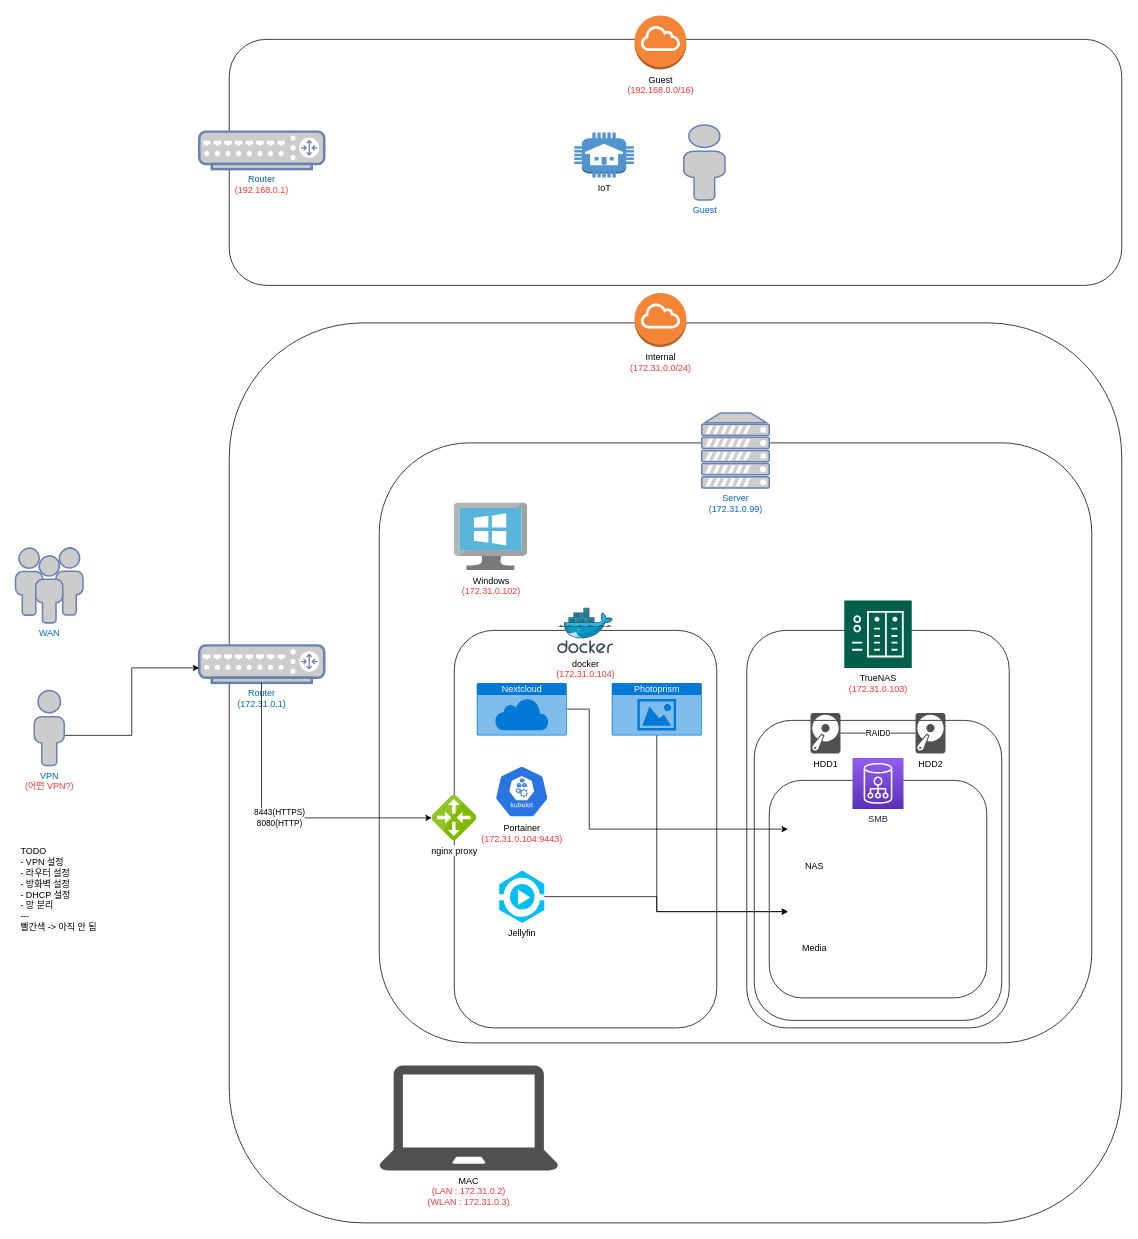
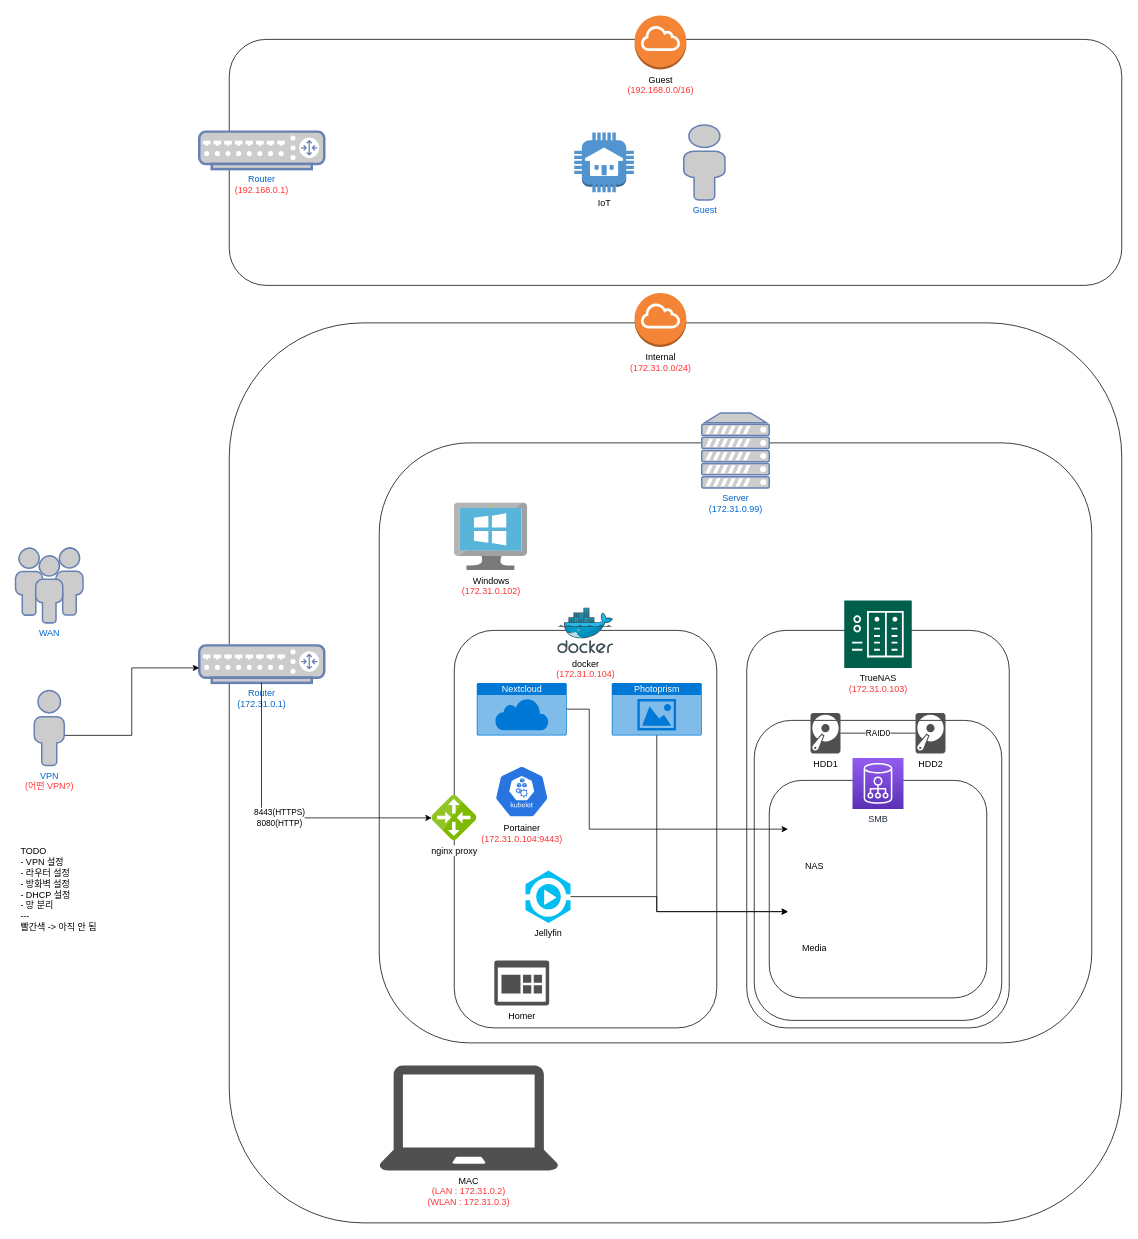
node "IoT": size 60x45 -> 60x60
node "Jellyfin": moved (522, 897) -> (548, 897)
node "Homer": added
